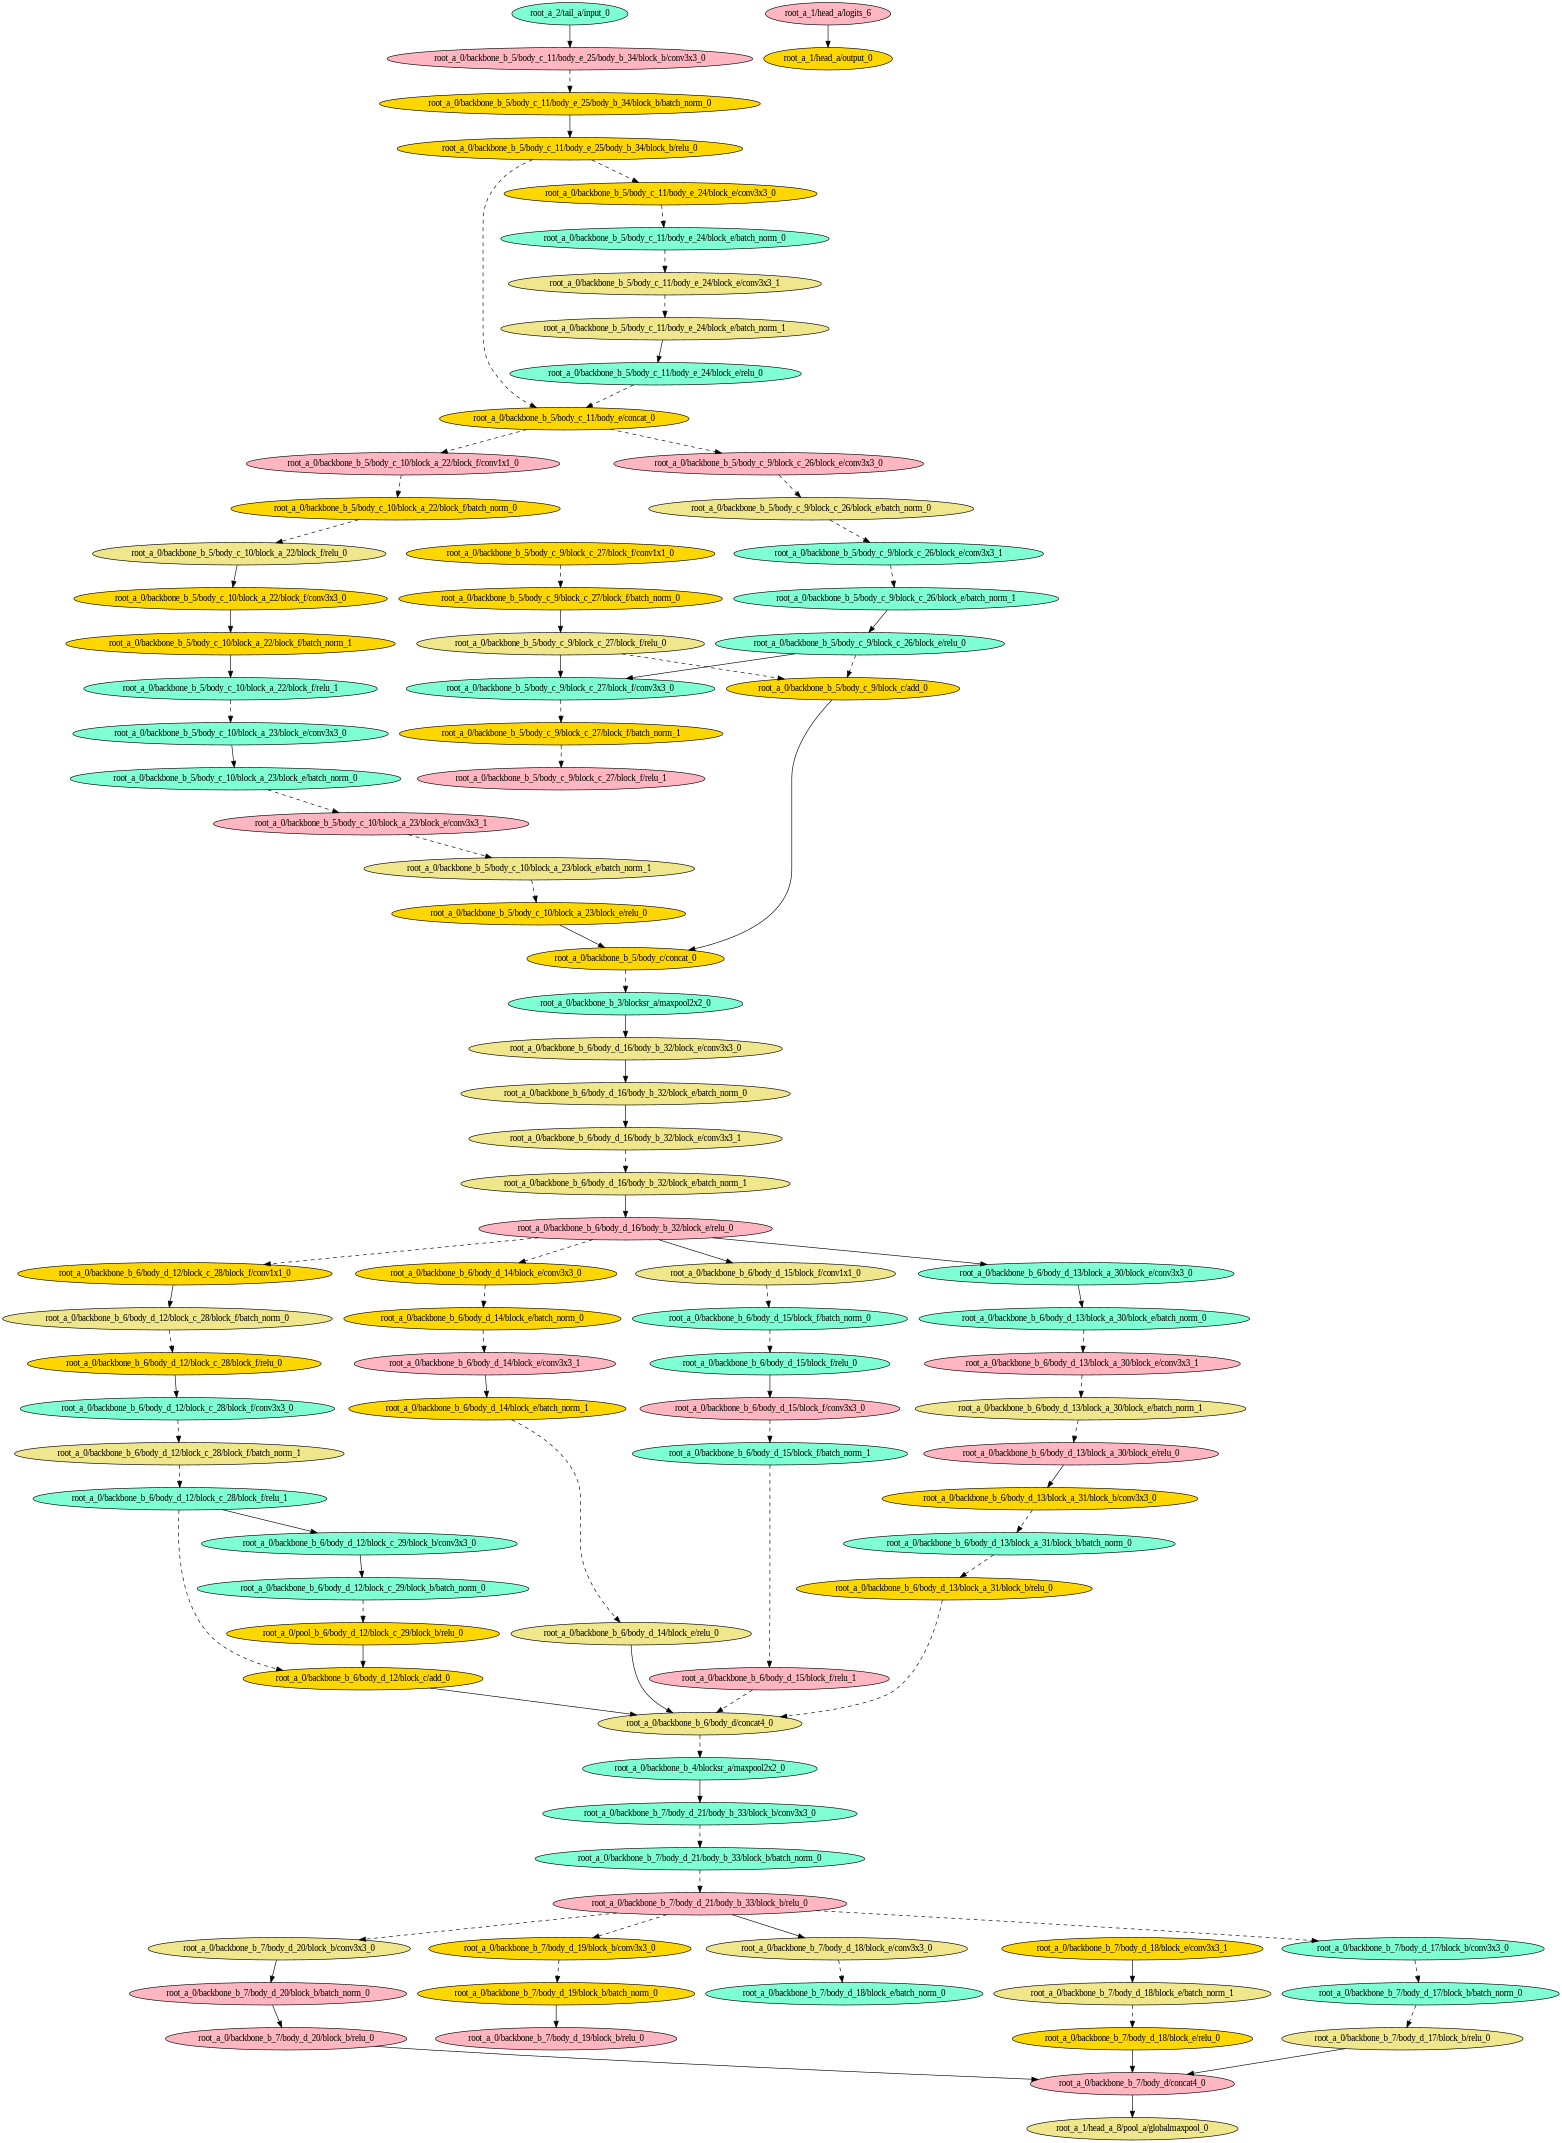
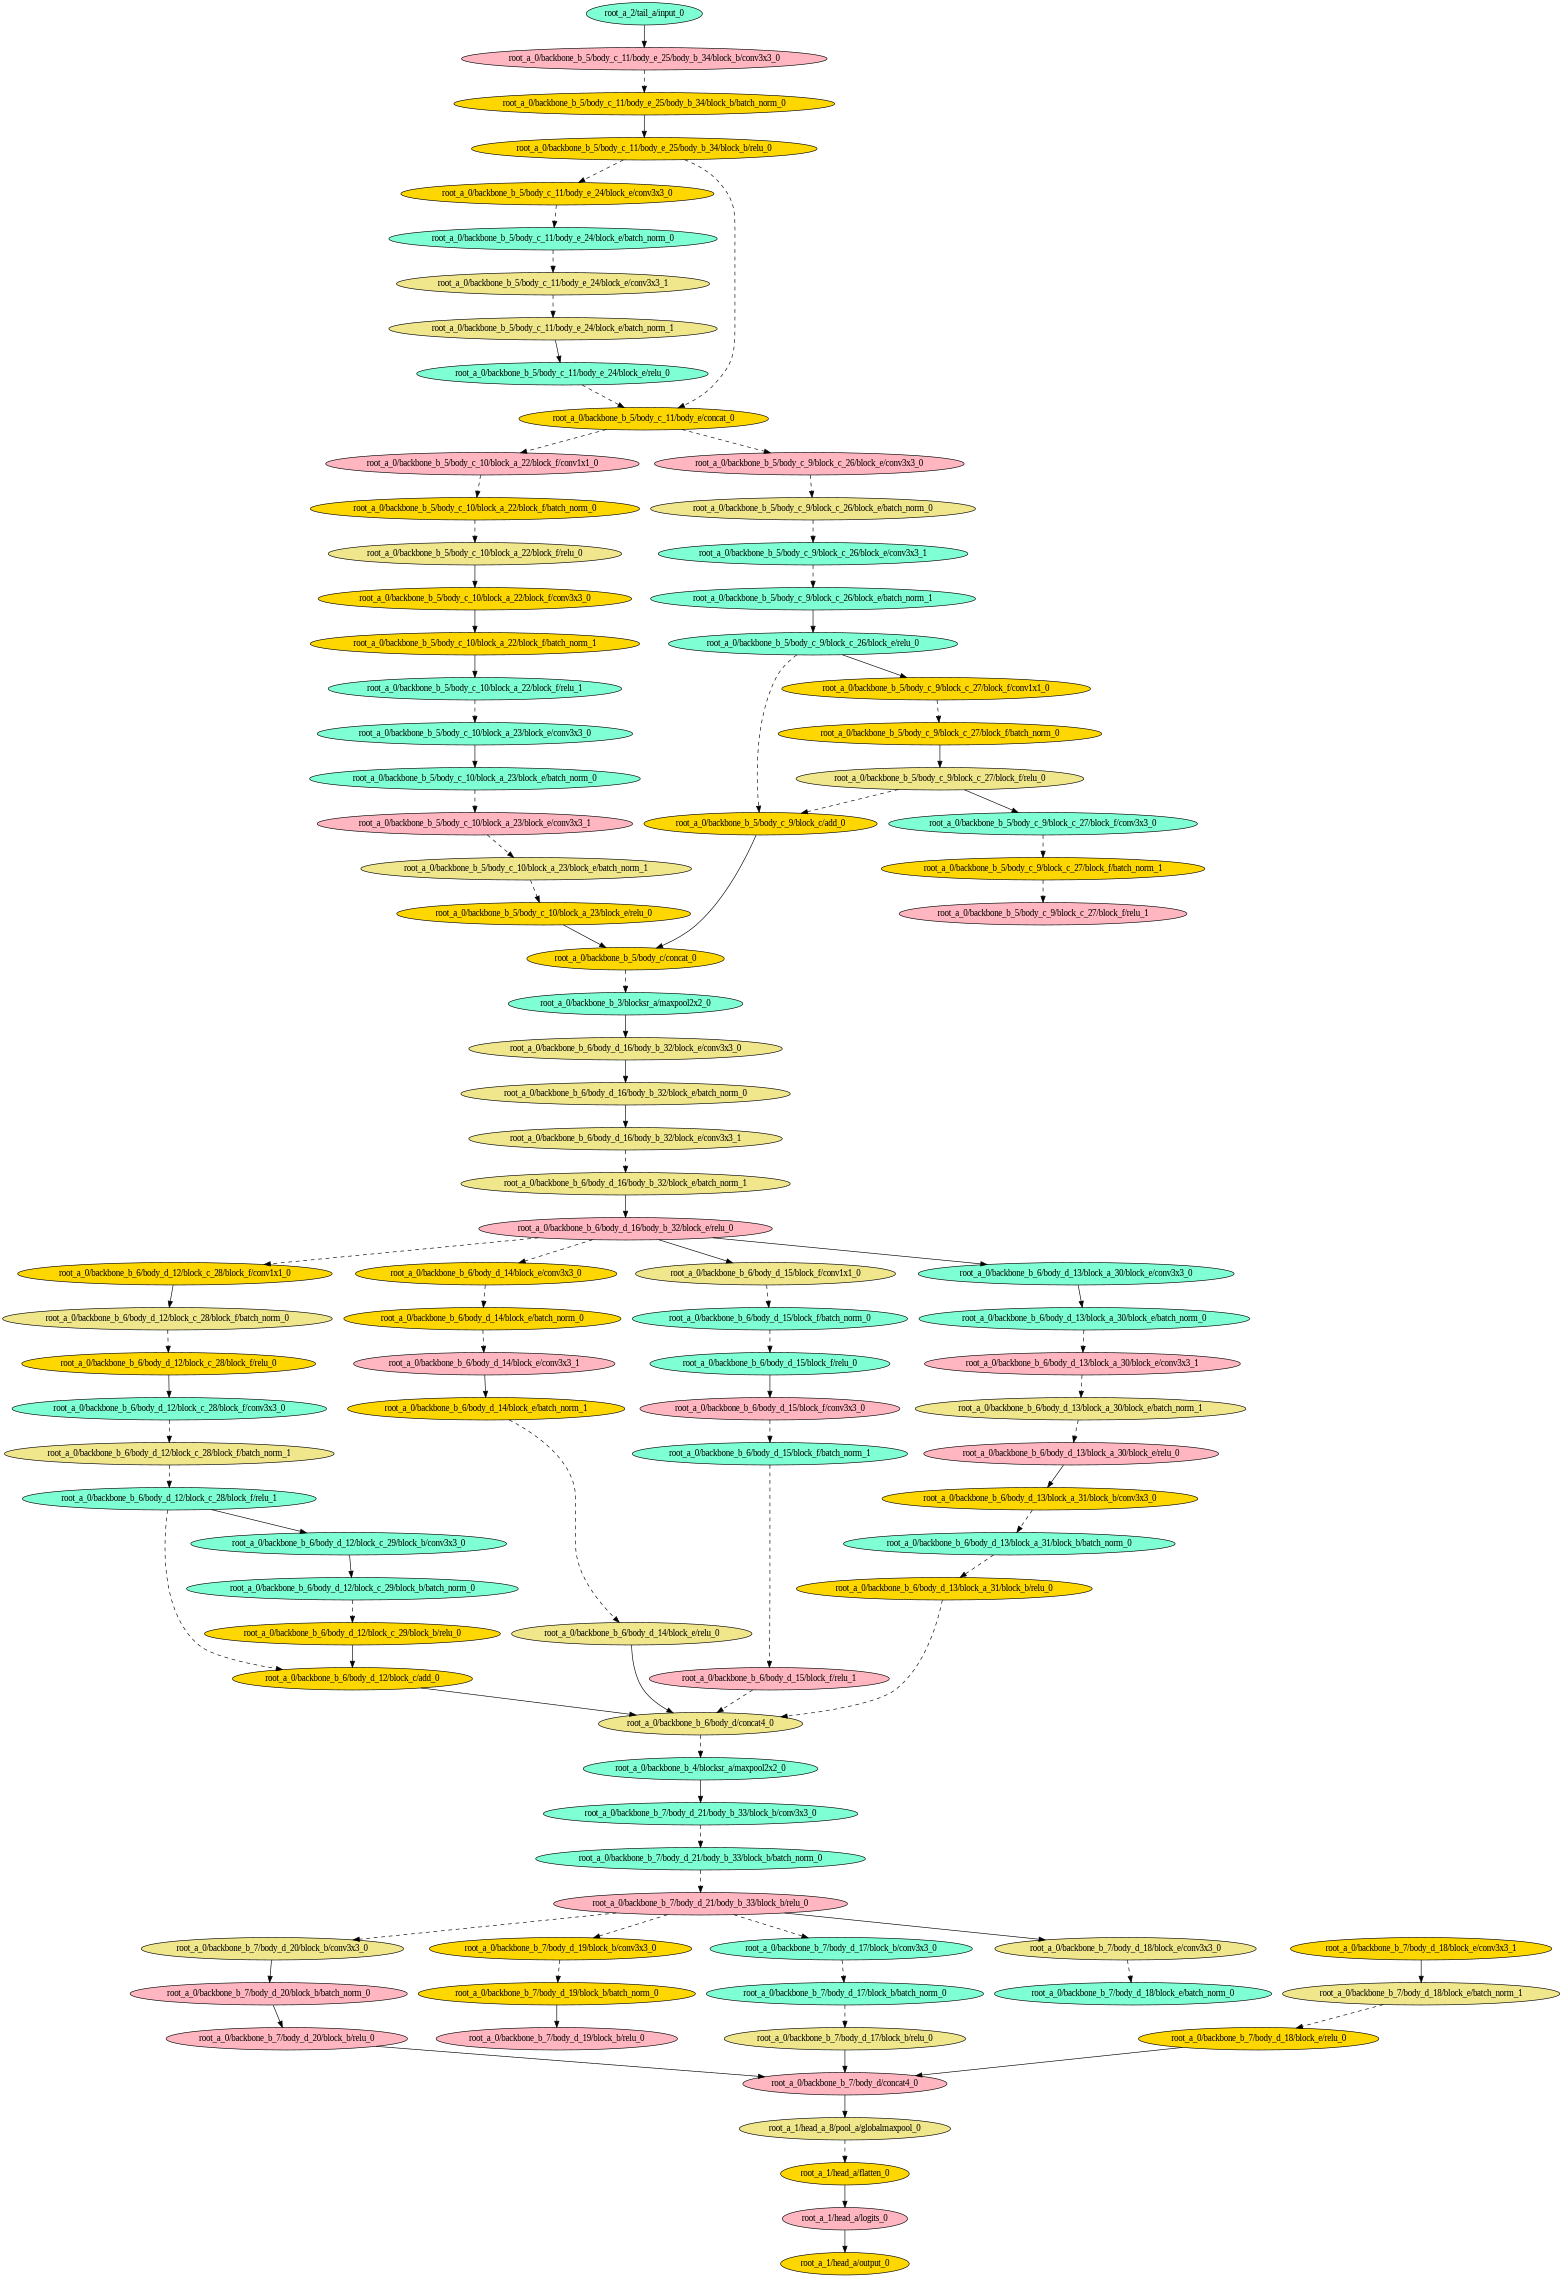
node "root_a_1/head_a/logits_6": label "root_a_1/head_a/logits_6" -> "root_a_1/head_a/logits_0"
edge "root_a_0/backbone_b_5/body_c_9/block_c_26/block_e/relu_0" -> "root_a_0/backbone_b_5/body_c_9/block_c_27/block_f/conv3x3_0": now "root_a_0/backbone_b_5/body_c_9/block_c_26/block_e/relu_0" -> "root_a_0/backbone_b_5/body_c_9/block_c_27/block_f/conv1x1_0"
node "root_a_0/pool_b_6/body_d_12/block_c_29/block_b/relu_0": label "root_a_0/pool_b_6/body_d_12/block_c_29/block_b/relu_0" -> "root_a_0/backbone_b_6/body_d_12/block_c_29/block_b/relu_0"
node "root_a_1/head_a/flatten_0": added
